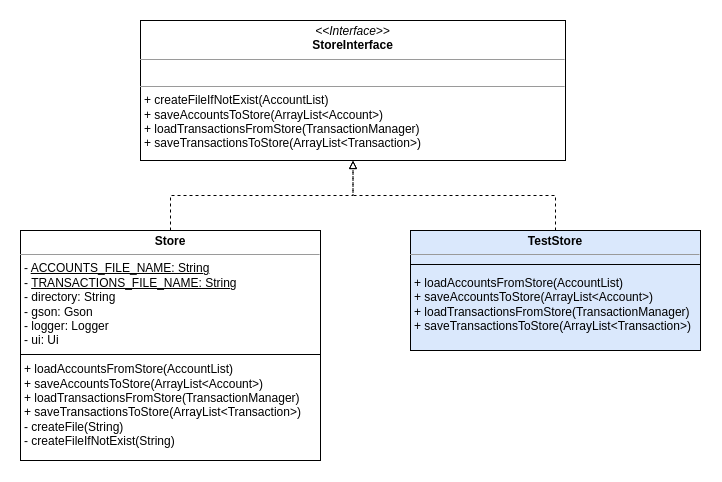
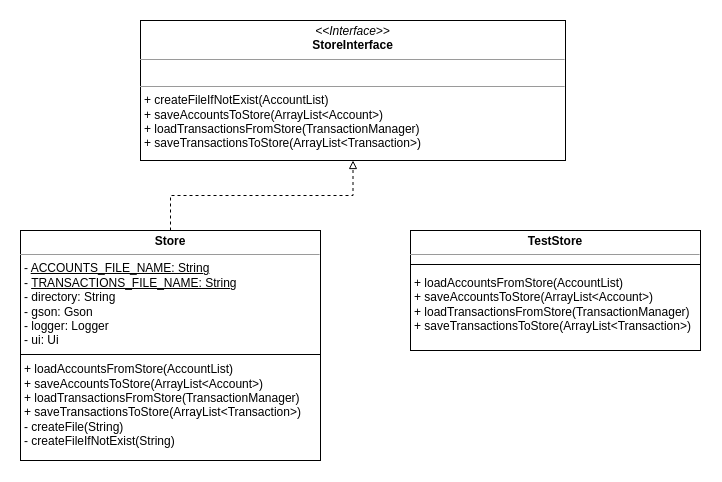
edge "TestStore + loadAccountsFromStore(AccountList) + saveAccountsToStore(ArrayList<Account>) + loadTransactionsFromStore(TransactionManager) + saveTransactionsToStore(ArrayList<Transaction>)" -> "<<Interface>> StoreInterface + createFileIfNotExist(AccountList) + saveAccountsToStore(ArrayList<Account>) + loadTransactionsFromStore(TransactionManager) + saveTransactionsToStore(ArrayList<Transaction>)": removed
node "TestStore + loadAccountsFromStore(AccountList) + saveAccountsToStore(ArrayList<Account>) + loadTransactionsFromStore(TransactionManager) + saveTransactionsToStore(ArrayList<Transaction>)": fillcolor #dae8fc -> #ffffff
